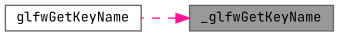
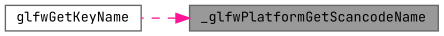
node "_glfwGetKeyName": label "_glfwGetKeyName" -> "_glfwPlatformGetScancodeName"
